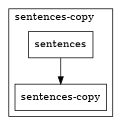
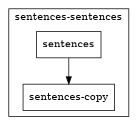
cluster "sentences-copy": label "sentences-copy" -> "sentences-sentences"
